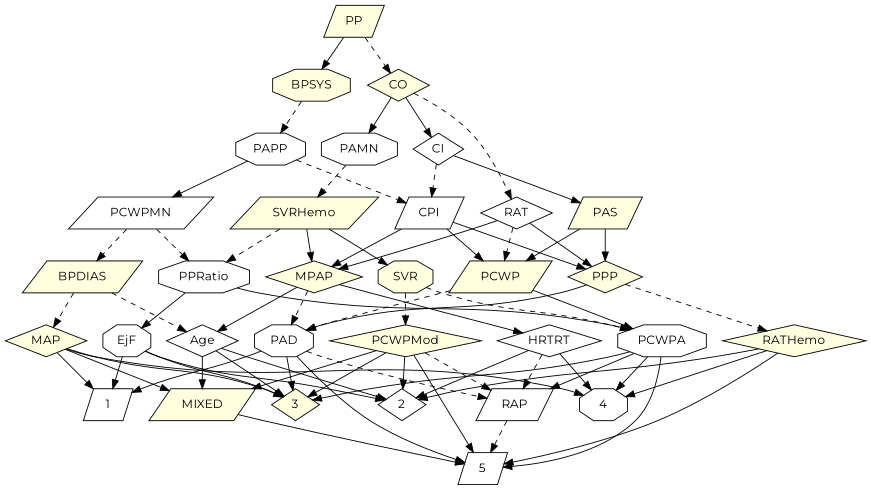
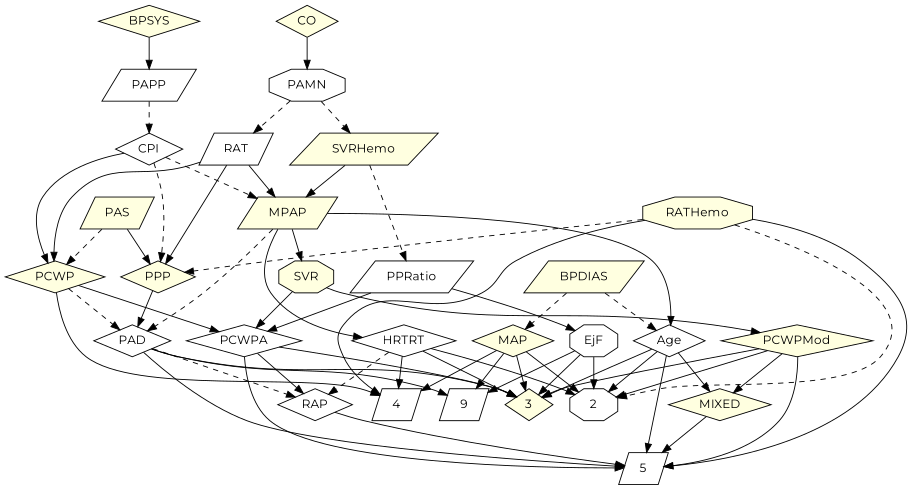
node "PP": removed
node "BPSYS": shape octagon -> diamond
edge "BPSYS" -> "PAPP": style dashed -> solid
edge "CO" -> "RAT": now "PAMN" -> "RAT"
node "PAPP": shape octagon -> parallelogram
node "CI": removed
node "PCWPMN": removed
node "CPI": shape parallelogram -> diamond
node "RAT": shape diamond -> parallelogram
edge "RAT" -> "PCWP": style dashed -> solid
edge "PAS" -> "PCWP": style solid -> dashed
edge "CPI" -> "PPP": style solid -> dashed
edge "SVRHemo" -> "SVR": now "MPAP" -> "SVR"
edge "CPI" -> "MPAP": style solid -> dashed
node "PPRatio": shape octagon -> parallelogram
node "MPAP": shape diamond -> parallelogram
node "PCWP": shape parallelogram -> diamond
edge "SVR" -> "PCWPMod": style dashed -> solid
edge "PPP" -> "RATHemo": reversed
edge "SVR" -> "PCWPA": style dashed -> solid
node "PAD": shape octagon -> diamond
node "PCWPA": shape octagon -> diamond
node "RATHemo": shape diamond -> octagon
edge "PCWPMod" -> "RAP": removed
edge "MAP" -> "MIXED": now "MAP" -> "2"
edge "RATHemo" -> "2": style solid -> dashed
edge "HRTRT" -> "3": added
edge "PCWPA" -> "4": now "PCWP" -> "4"
edge "Age" -> "5": added
node "1": label "1" -> "9"
node "MIXED": shape parallelogram -> diamond
node "2": shape diamond -> octagon
node "RAP": shape parallelogram -> diamond
node "4": shape octagon -> parallelogram
edge "RAP" -> "5": style dashed -> solid
